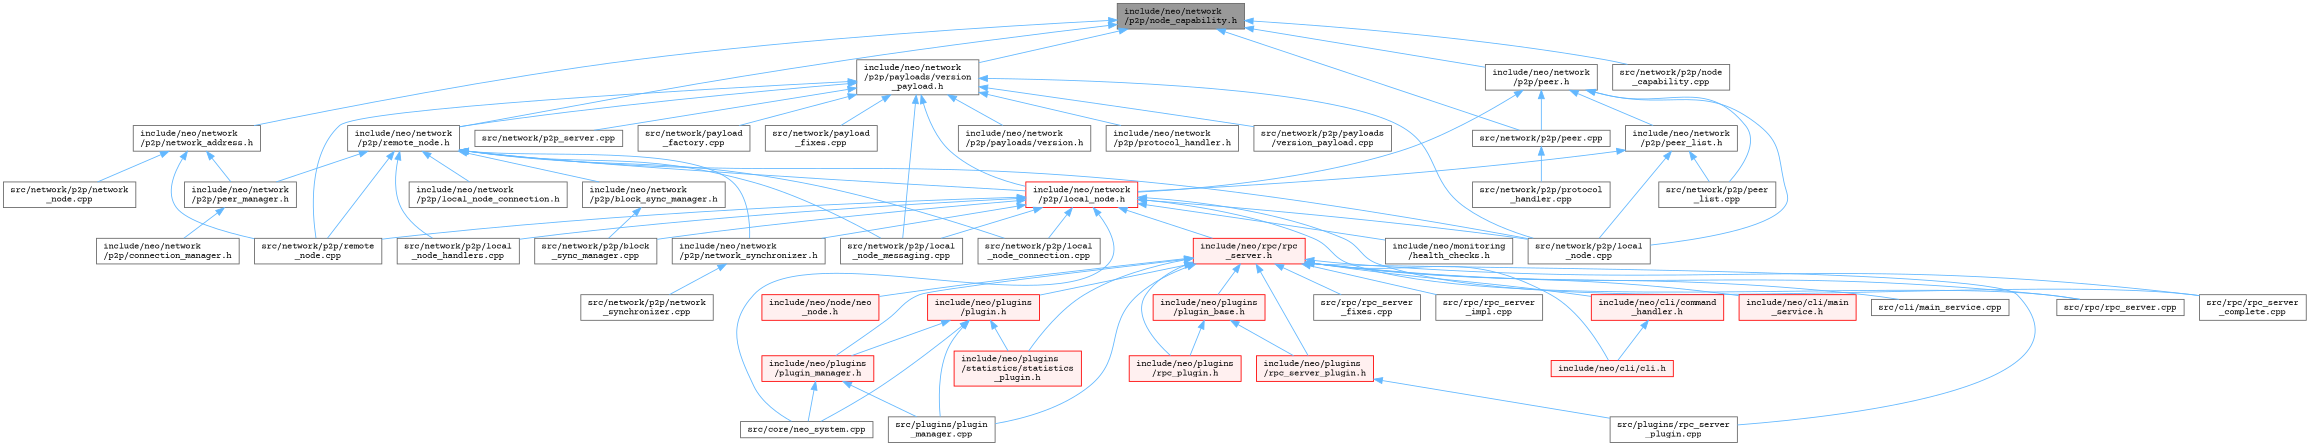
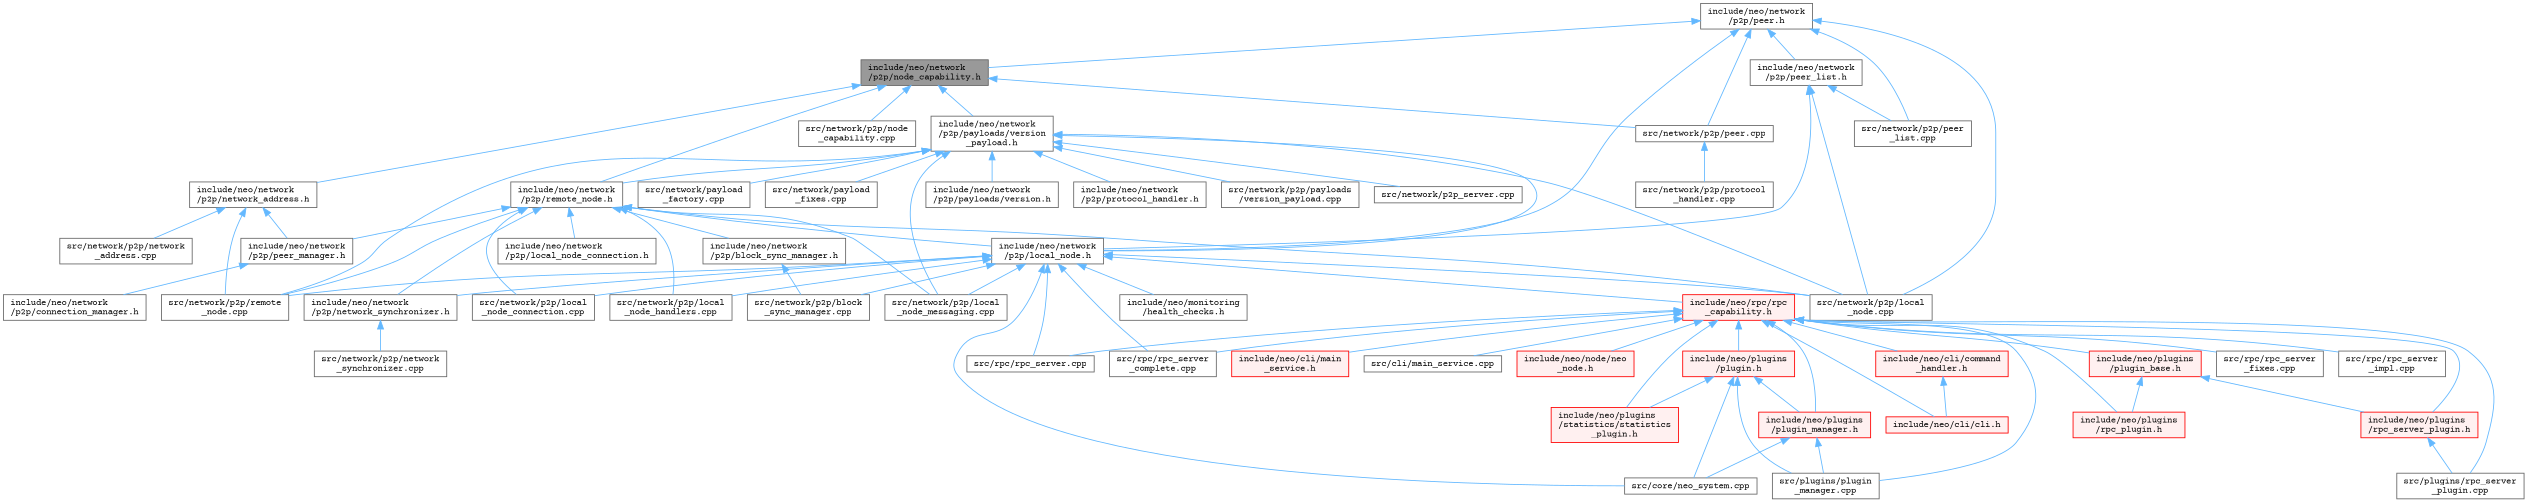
edge "include/neo/network /p2p/peer.h" -> "include/neo/network /p2p/node_capability.h": reversed
node "src/network/p2p/network _node.cpp": label "src/network/p2p/network _node.cpp" -> "src/network/p2p/network _address.cpp"
node "include/neo/network /p2p/local_node.h": color red -> grey40
node "include/neo/rpc/rpc _server.h": label "include/neo/rpc/rpc _server.h" -> "include/neo/rpc/rpc _capability.h"
